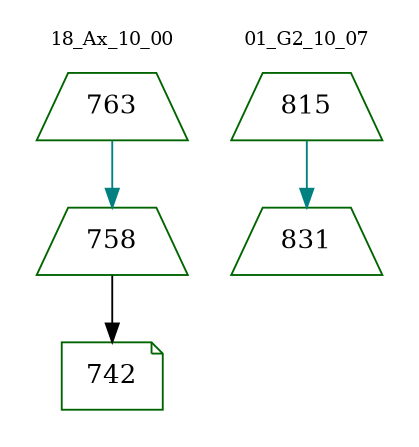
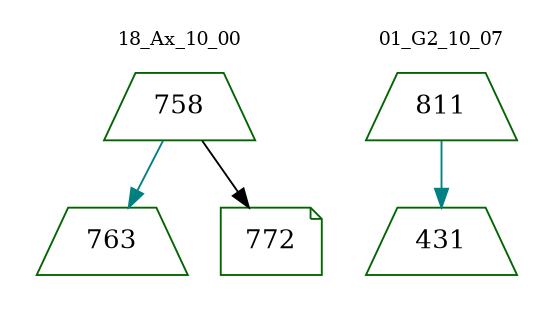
node "815": label "815" -> "811"
edge "763" -> "758": reversed
node "831": label "831" -> "431"
node "742": label "742" -> "772"
